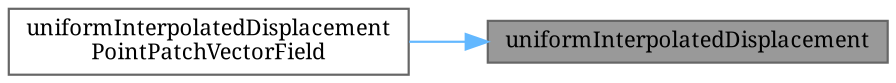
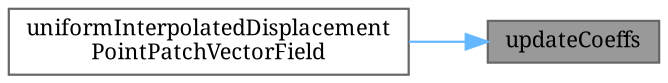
node "uniformInterpolatedDisplacement": label "uniformInterpolatedDisplacement" -> "updateCoeffs"
